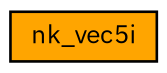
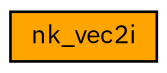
node "nk_vec5i": label "nk_vec5i" -> "nk_vec2i"
